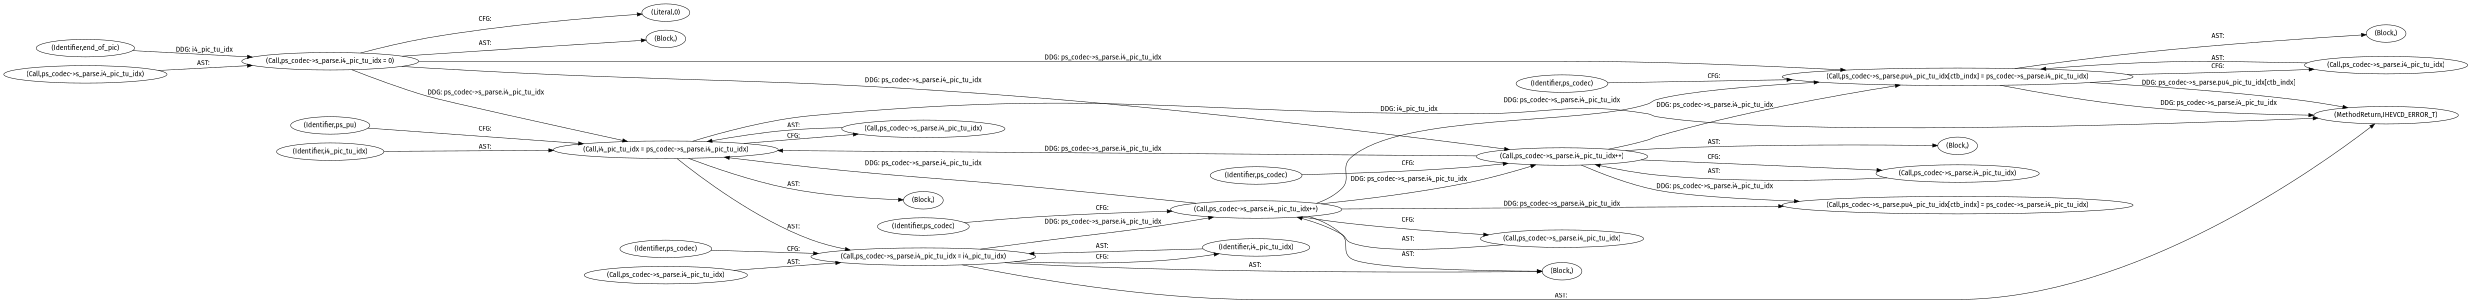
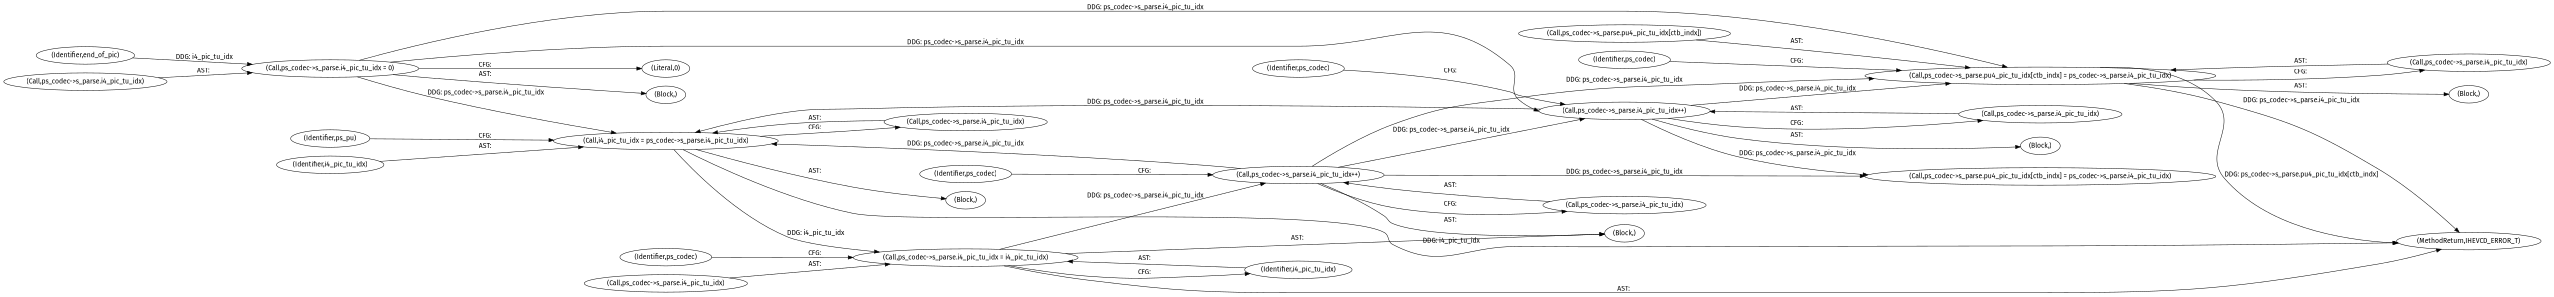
node "(Call,ps_codec->s_parse.pu4_pic_tu_idx[ctb_indx])": added
edge "(Call,i4_pic_tu_idx = ps_codec->s_parse.i4_pic_tu_idx)" -> "(Call,ps_codec->s_parse.i4_pic_tu_idx = i4_pic_tu_idx)": label "AST: " -> "DDG: i4_pic_tu_idx"
